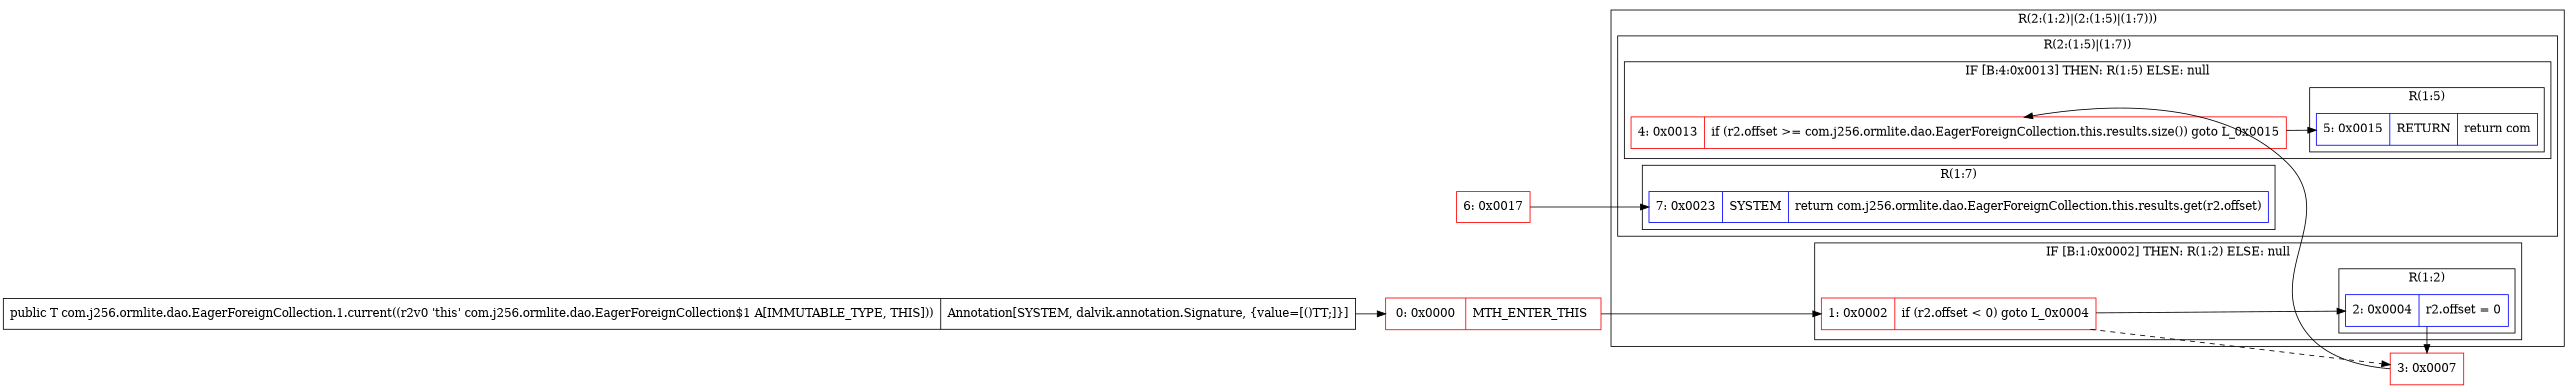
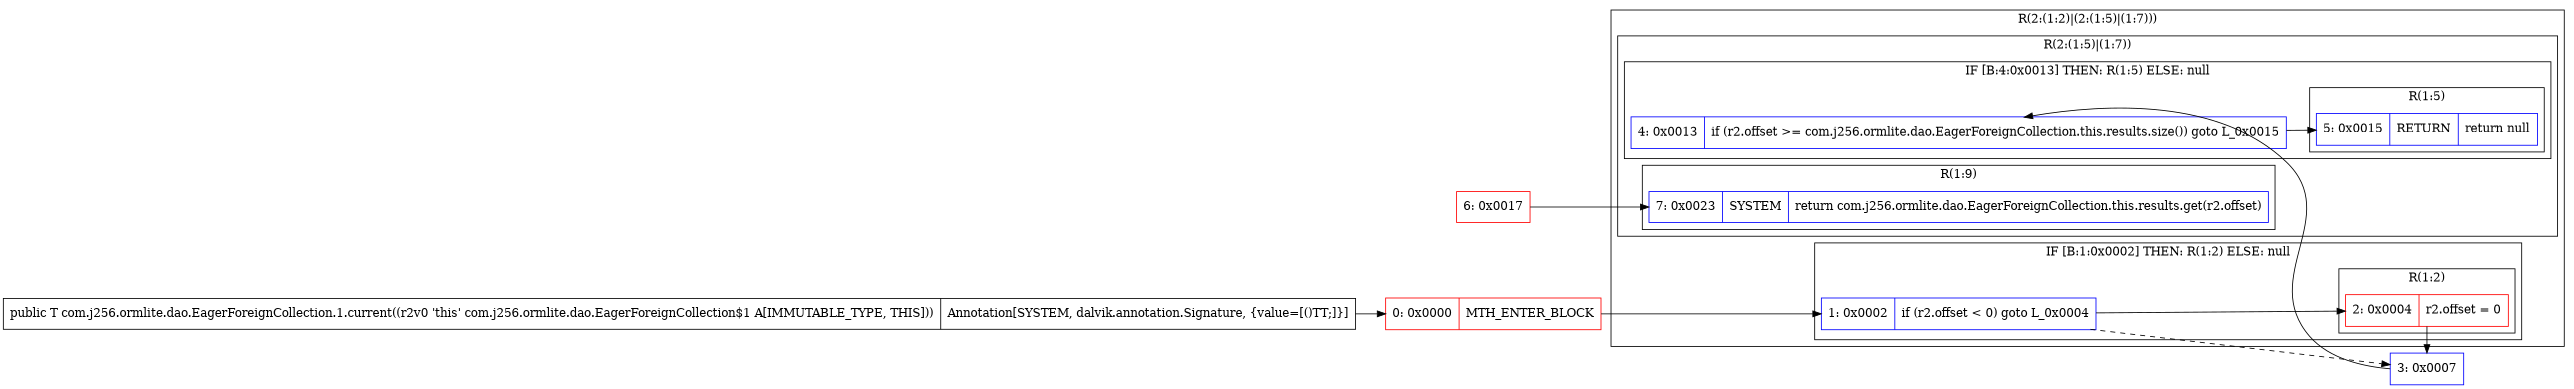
node "5: 0x0015": text "return com" -> "return null"
node "4: 0x0013": color red -> blue
cluster "R(1:7)": label "R(1:7)" -> "R(1:9)"
node "2: 0x0004": color blue -> red
node "0: 0x0000": text "MTH_ENTER_THIS" -> "MTH_ENTER_BLOCK"
node "1: 0x0002": color red -> blue
node "3: 0x0007": color red -> blue
